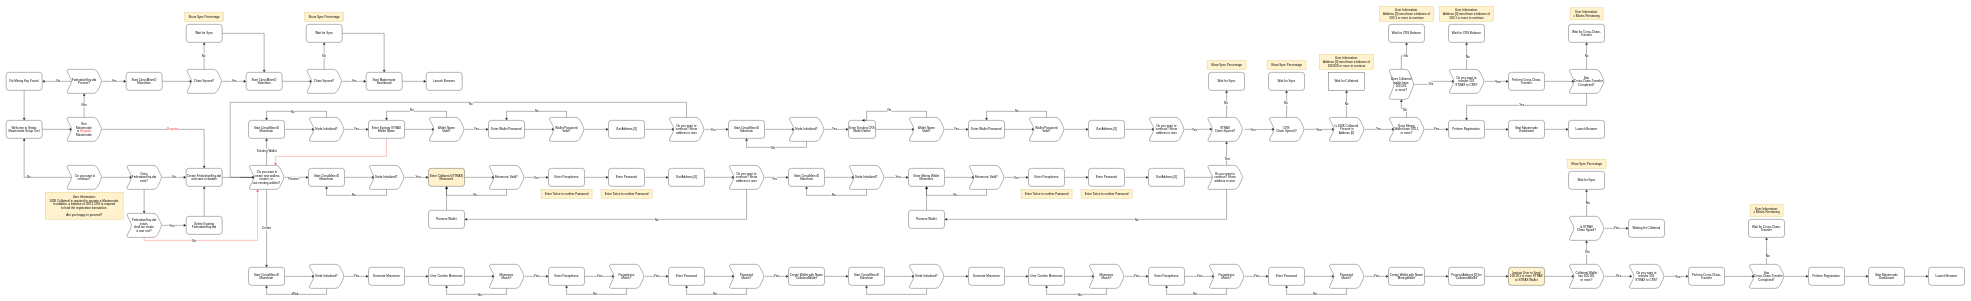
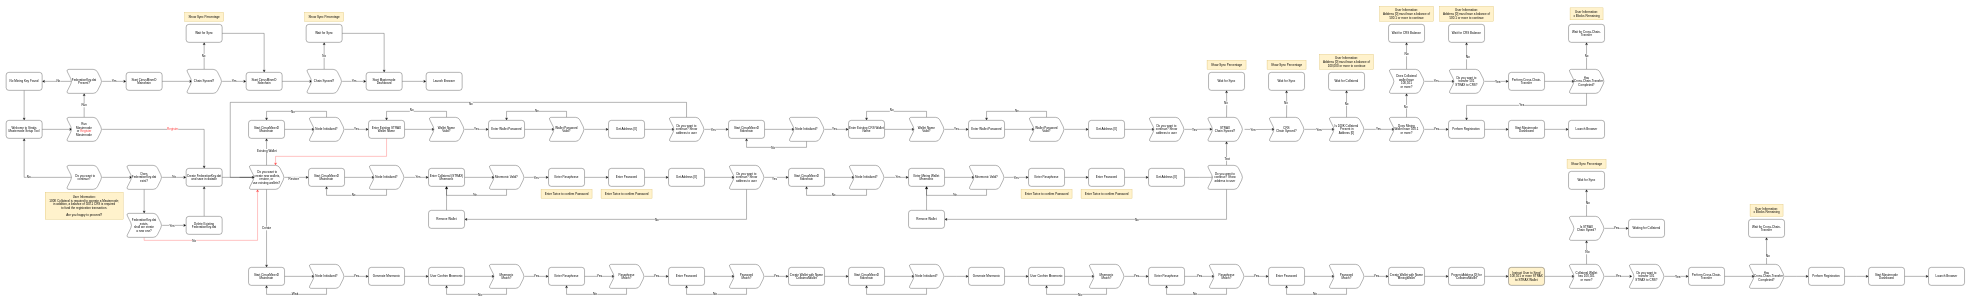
node "Wait for Collateral": shape rectangle -> rounded rectangle
node "Does Collateral wallet have 100,501 or more?": size 26x30 -> 36x24
node "Enter Existing CRS Wallet Name": size 27x18 -> 36x18
node "Enter Collateral (STRAX) Mnemonic": fillcolor #fff2cc -> #ffffff
